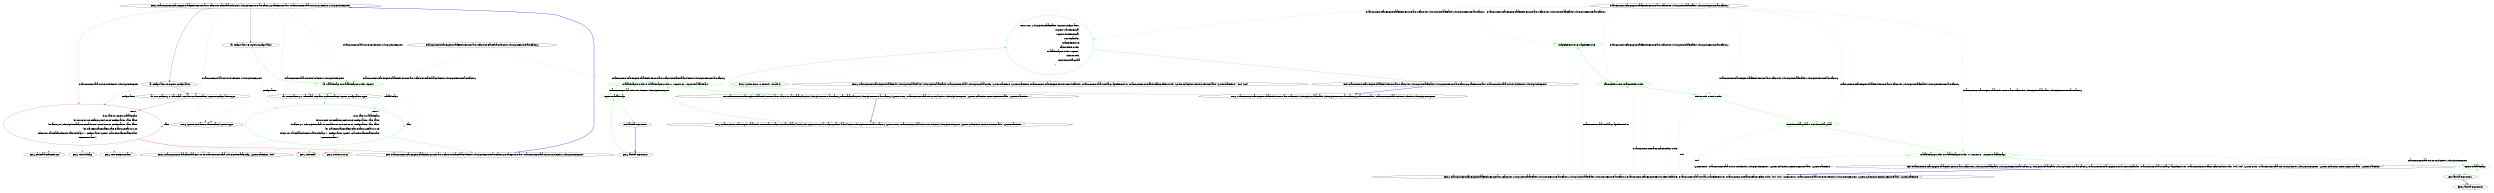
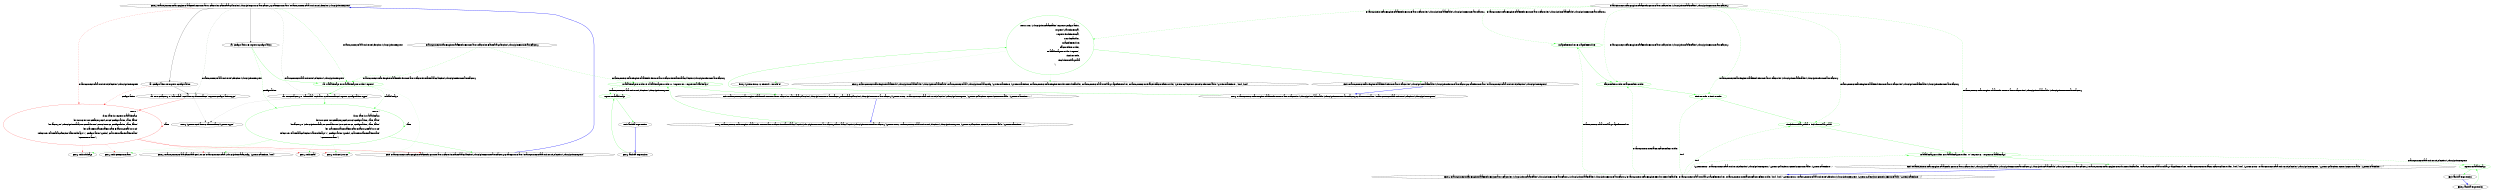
node "Entry BaseDataCollection.cstr": removed
